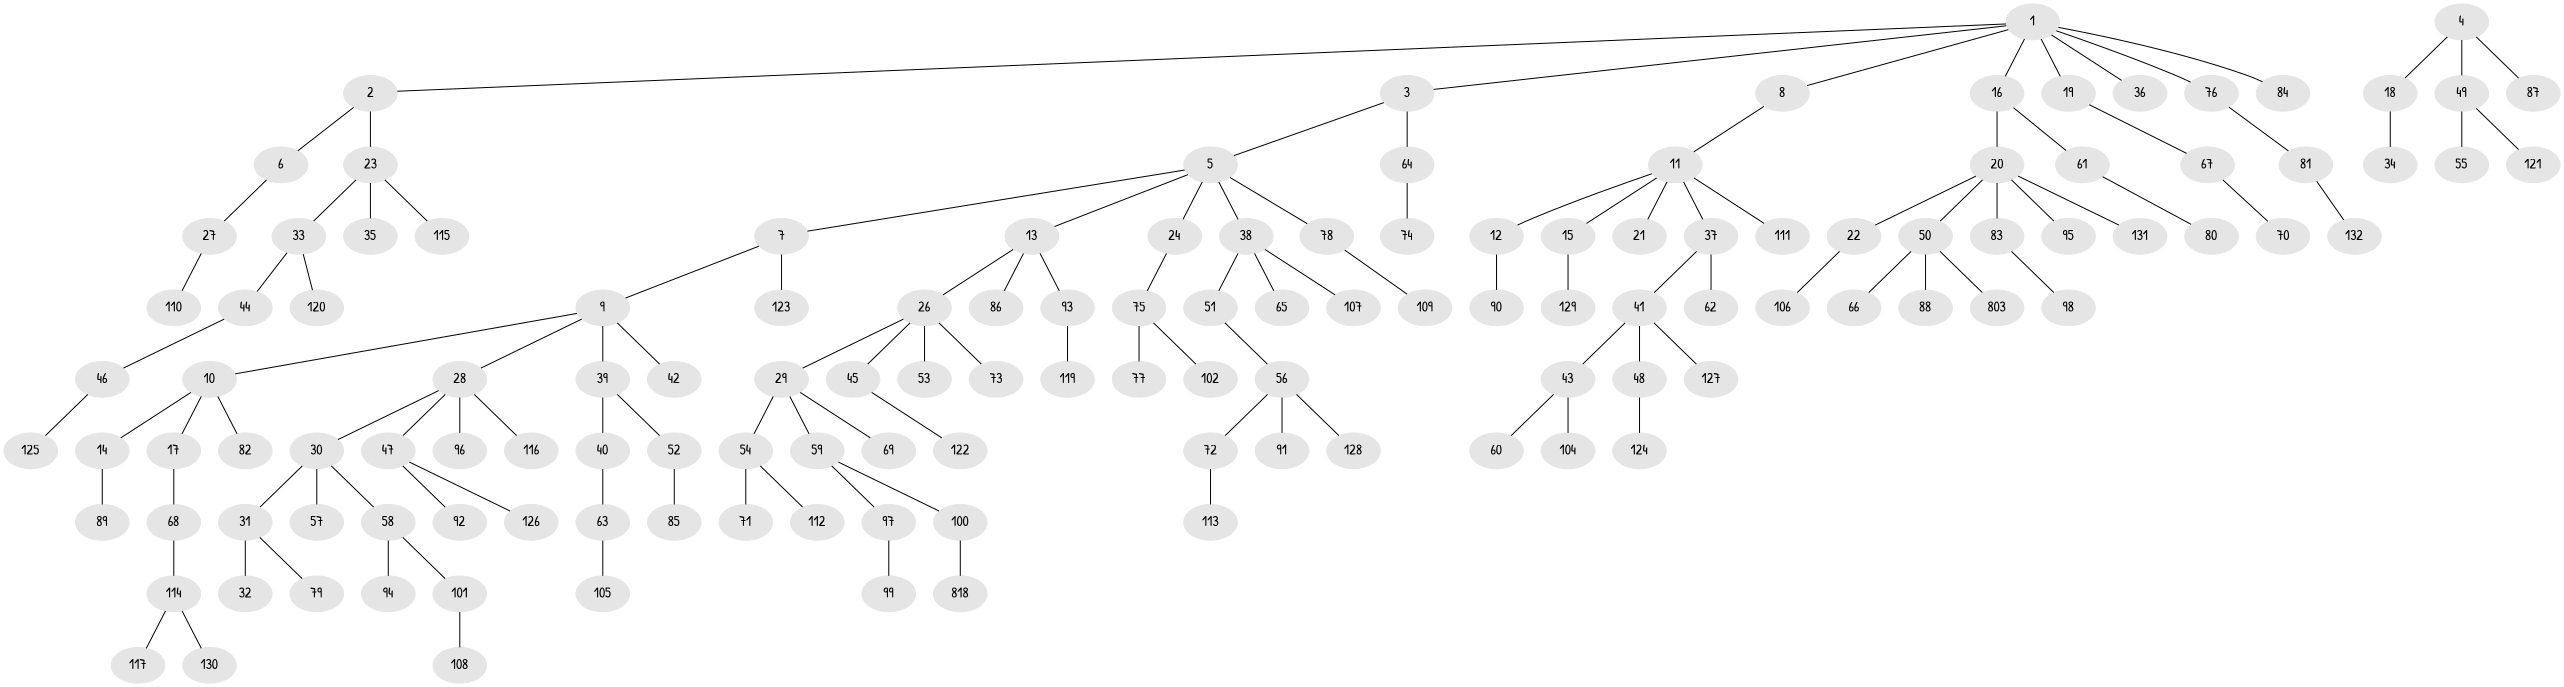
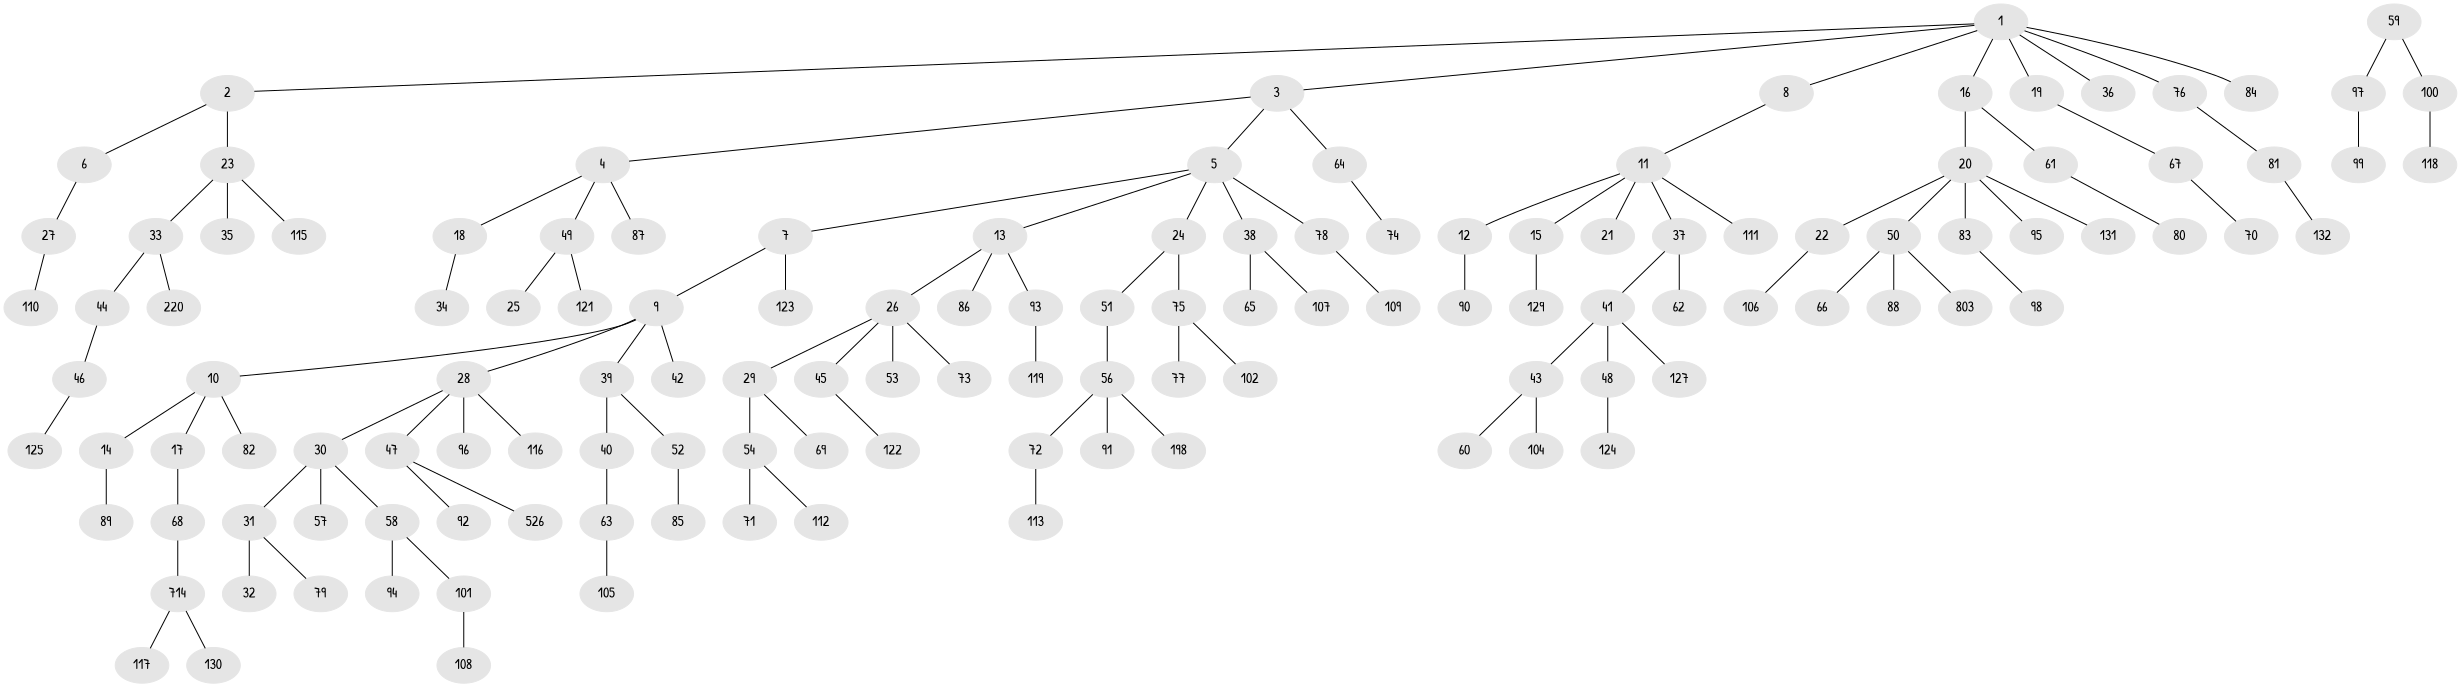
edge "3" -- "4": added
node "55": label "55" -> "25"
edge "38" -- "51": now "24" -- "51"
node "120": label "120" -> "220"
edge "29" -- "59": removed
node "128": label "128" -> "198"
node "126": label "126" -> "526"
node "114": label "114" -> "714"
node "818": label "818" -> "118"
